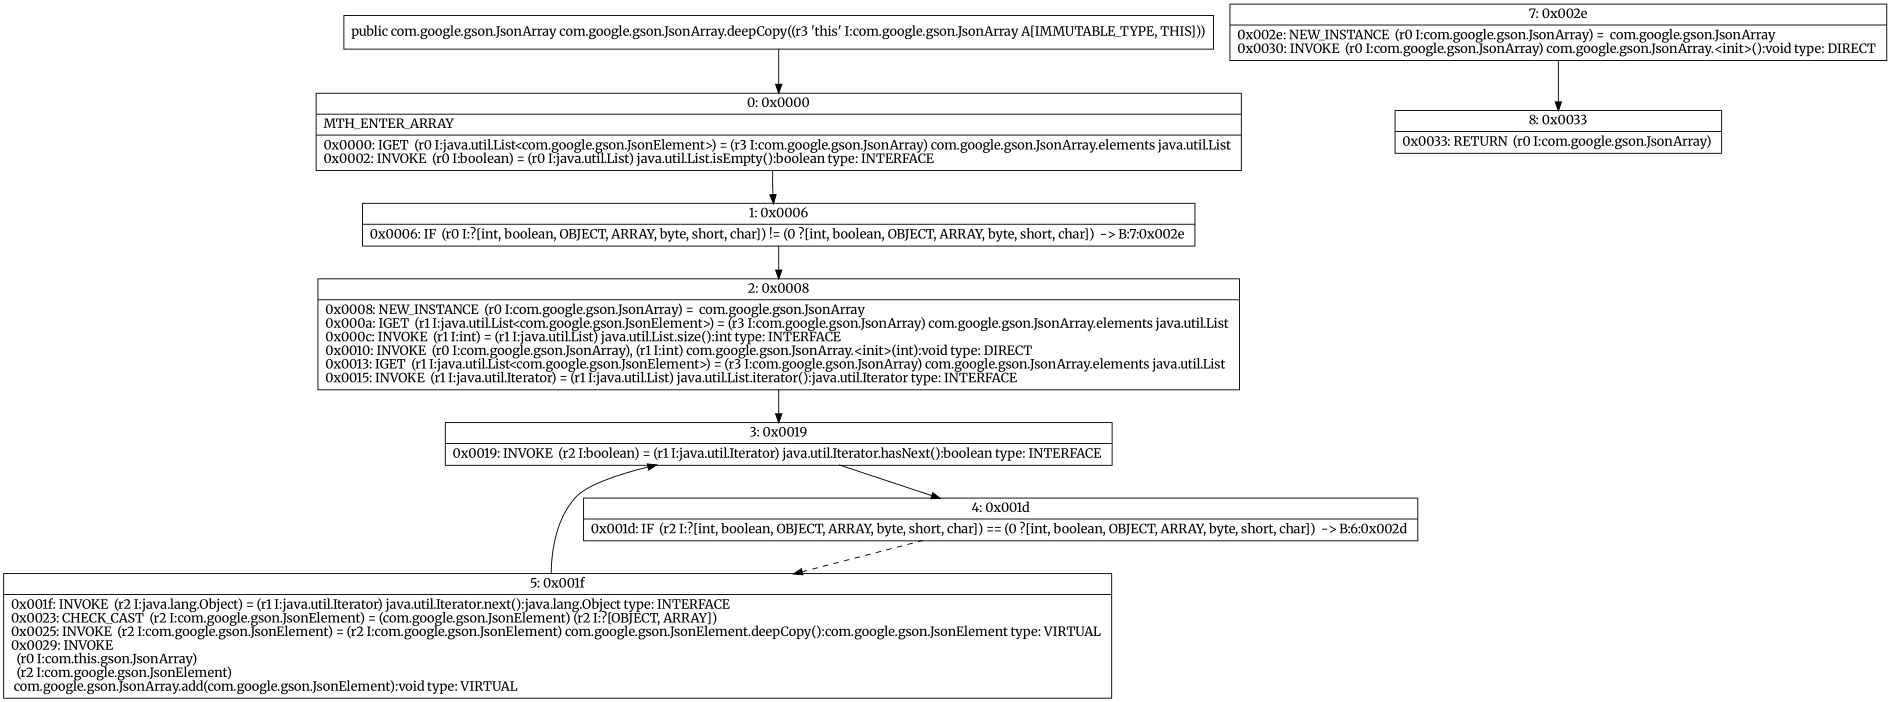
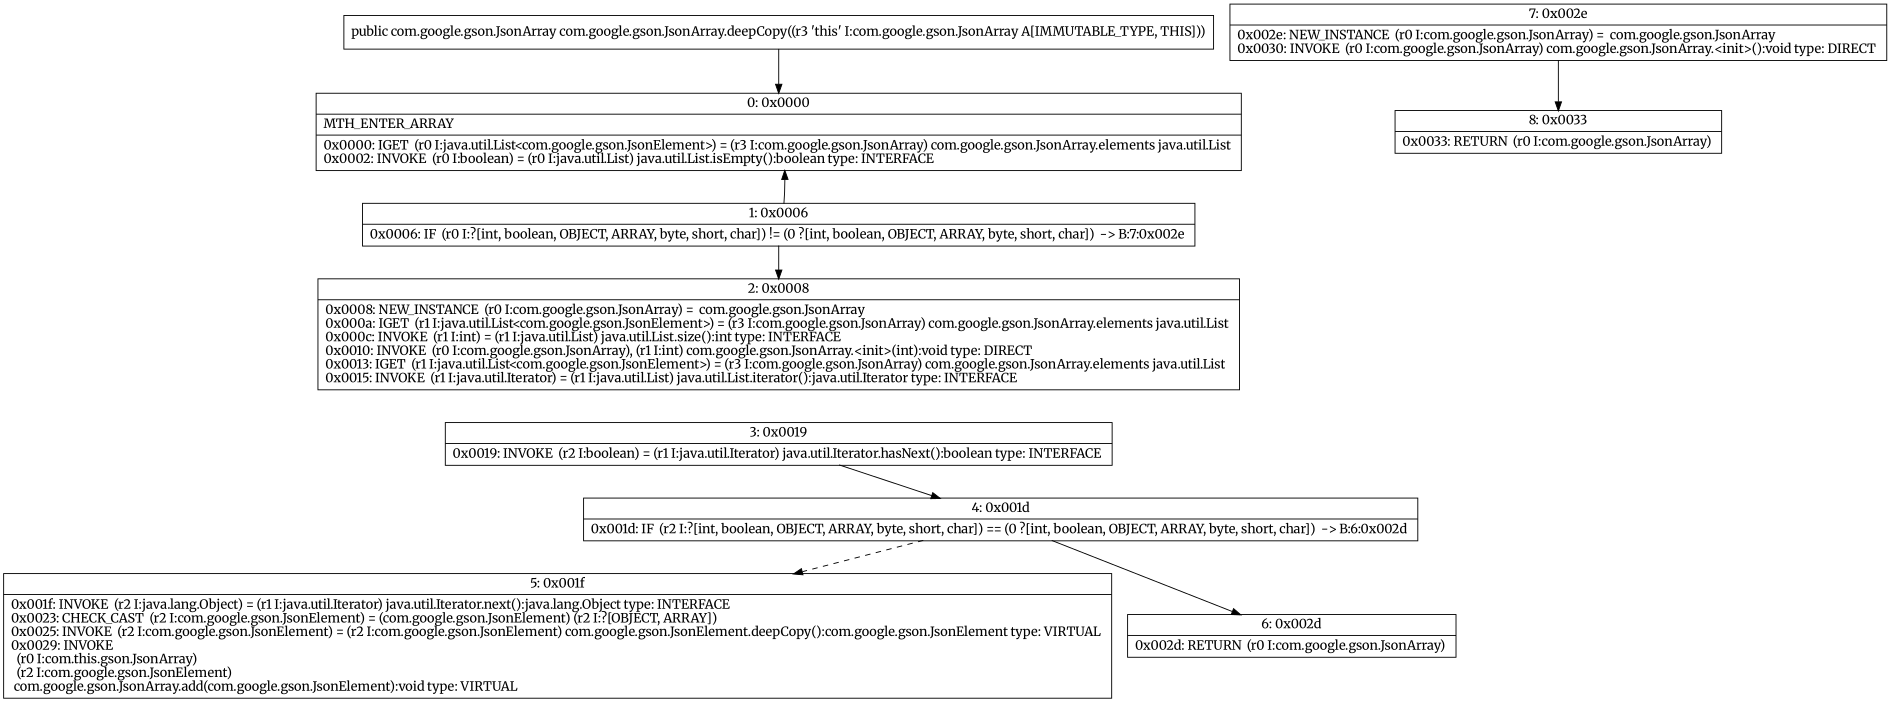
edge "0: 0x0000" -> "1: 0x0006": reversed
edge "2: 0x0008" -> "3: 0x0019": removed
edge "5: 0x001f" -> "3: 0x0019": removed
node "6: 0x002d": added
